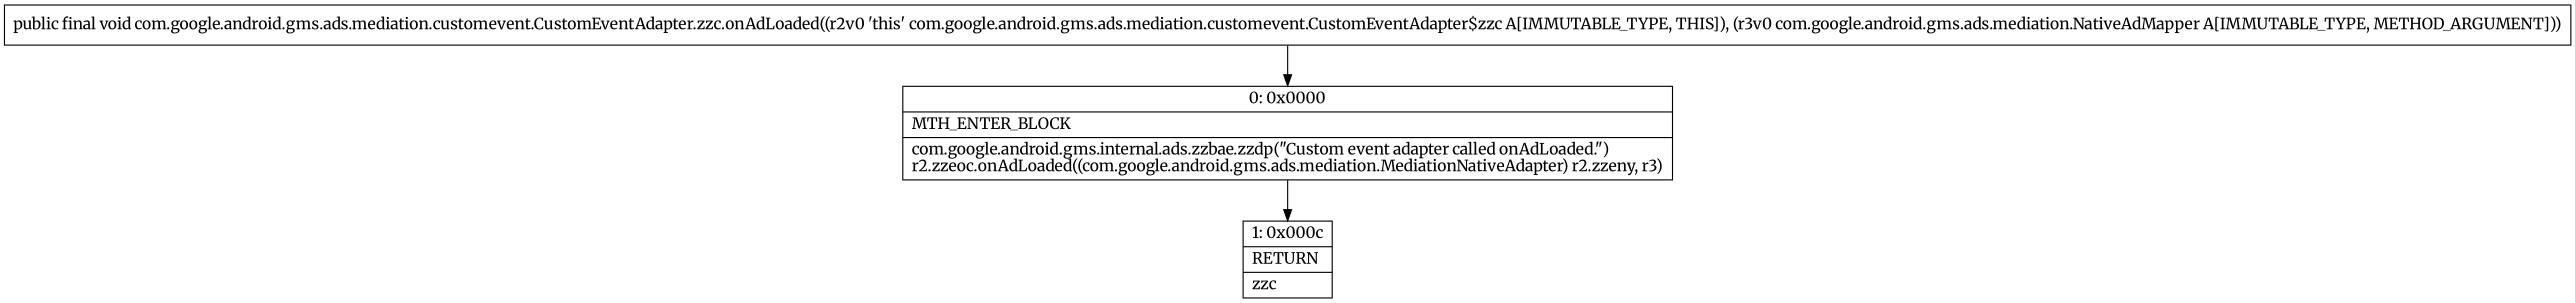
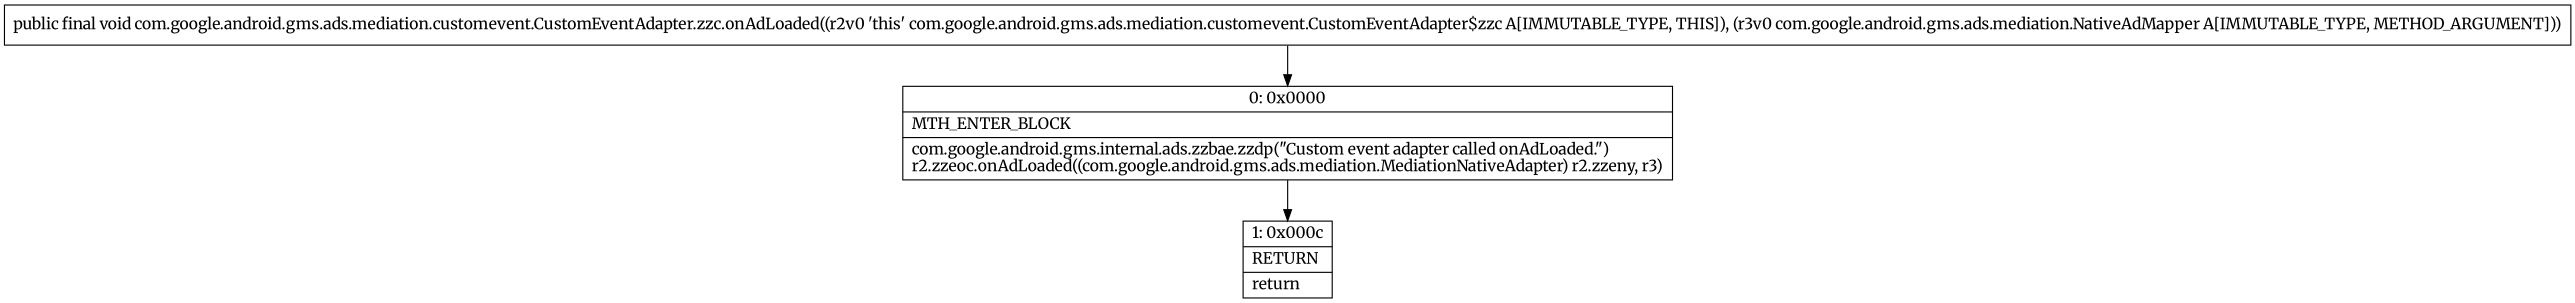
node "1: 0x000c": text "zzc" -> "return"
